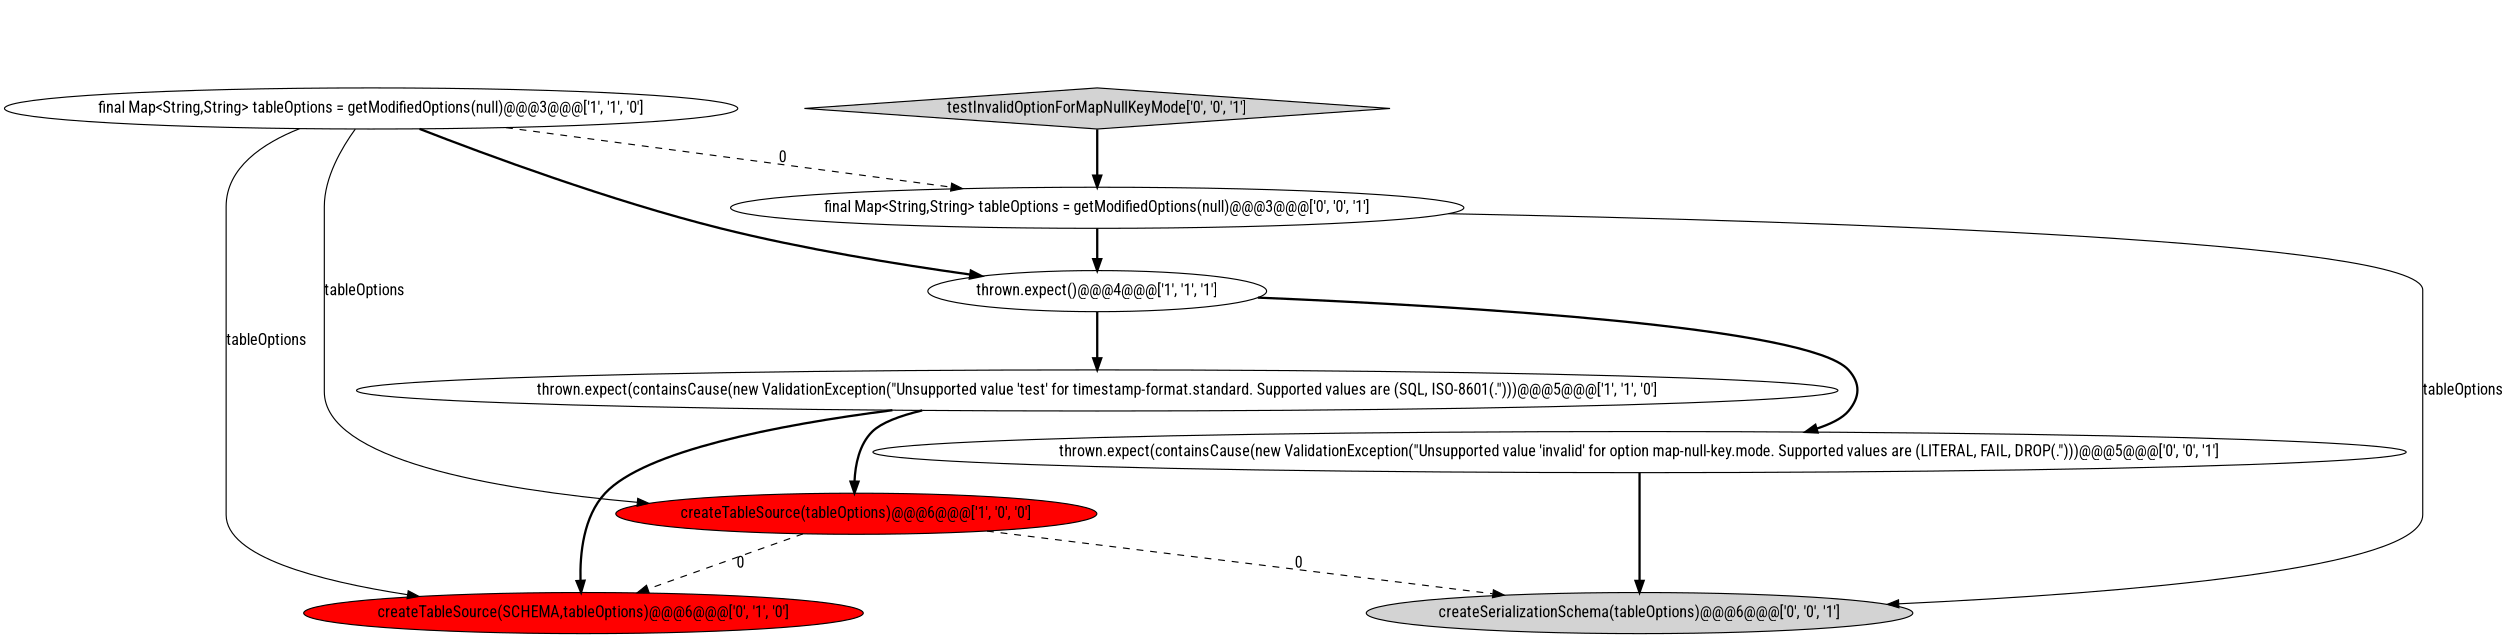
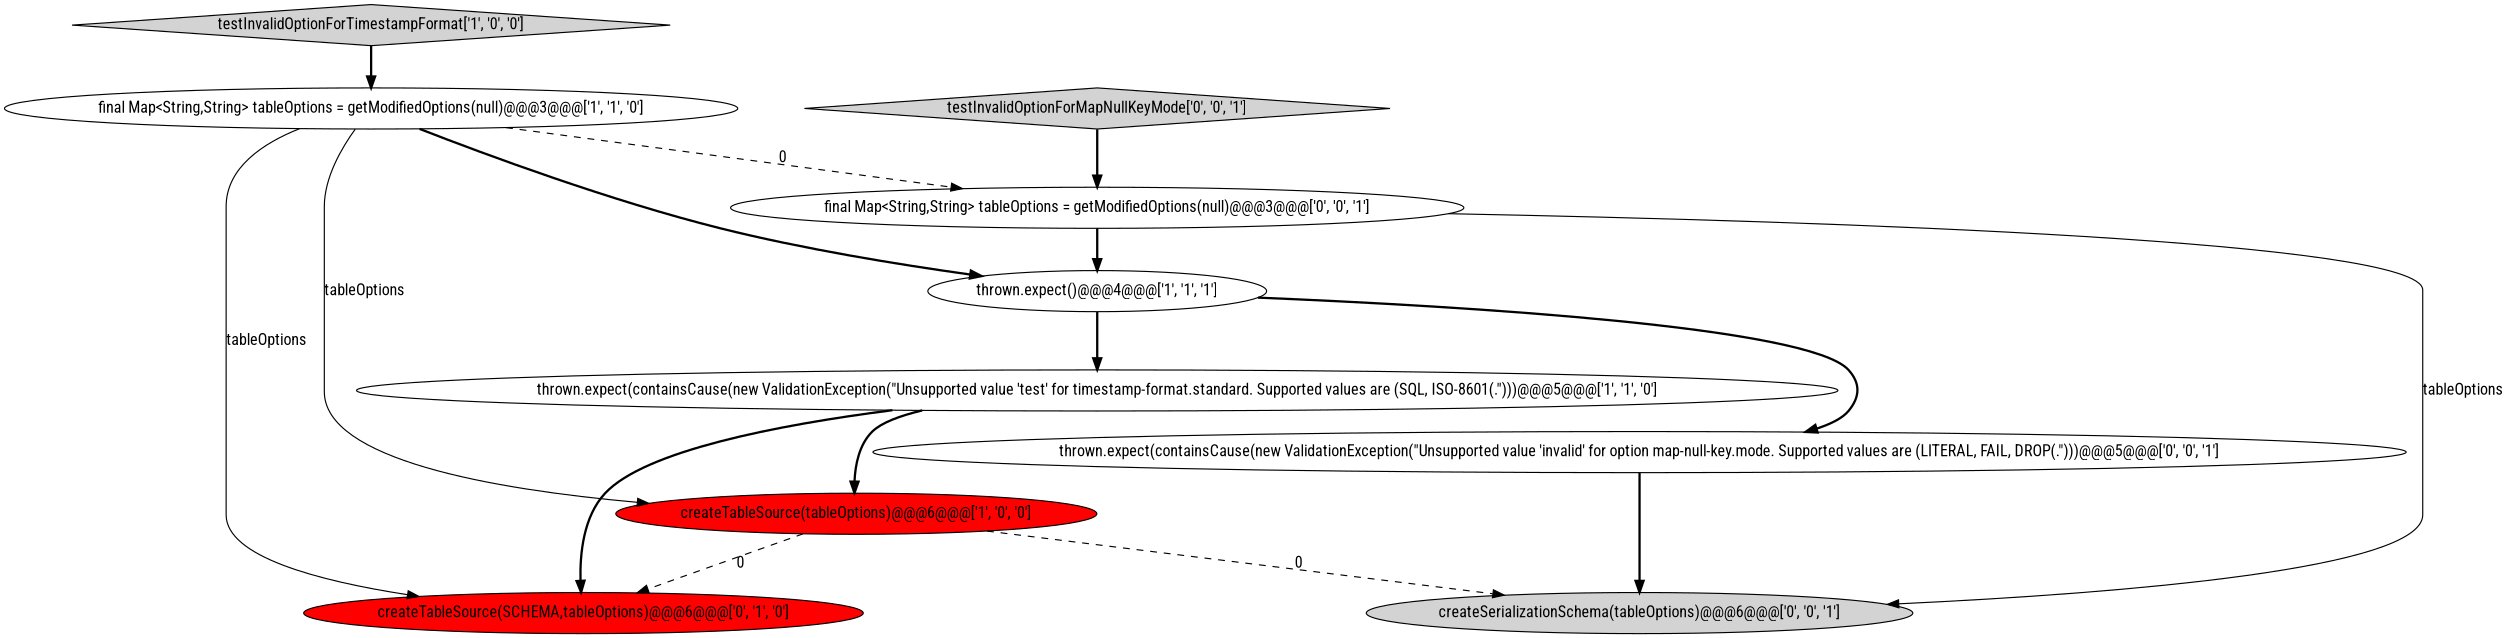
node "testInvalidOptionForTimestampFormat['1', '0', '0']": added
